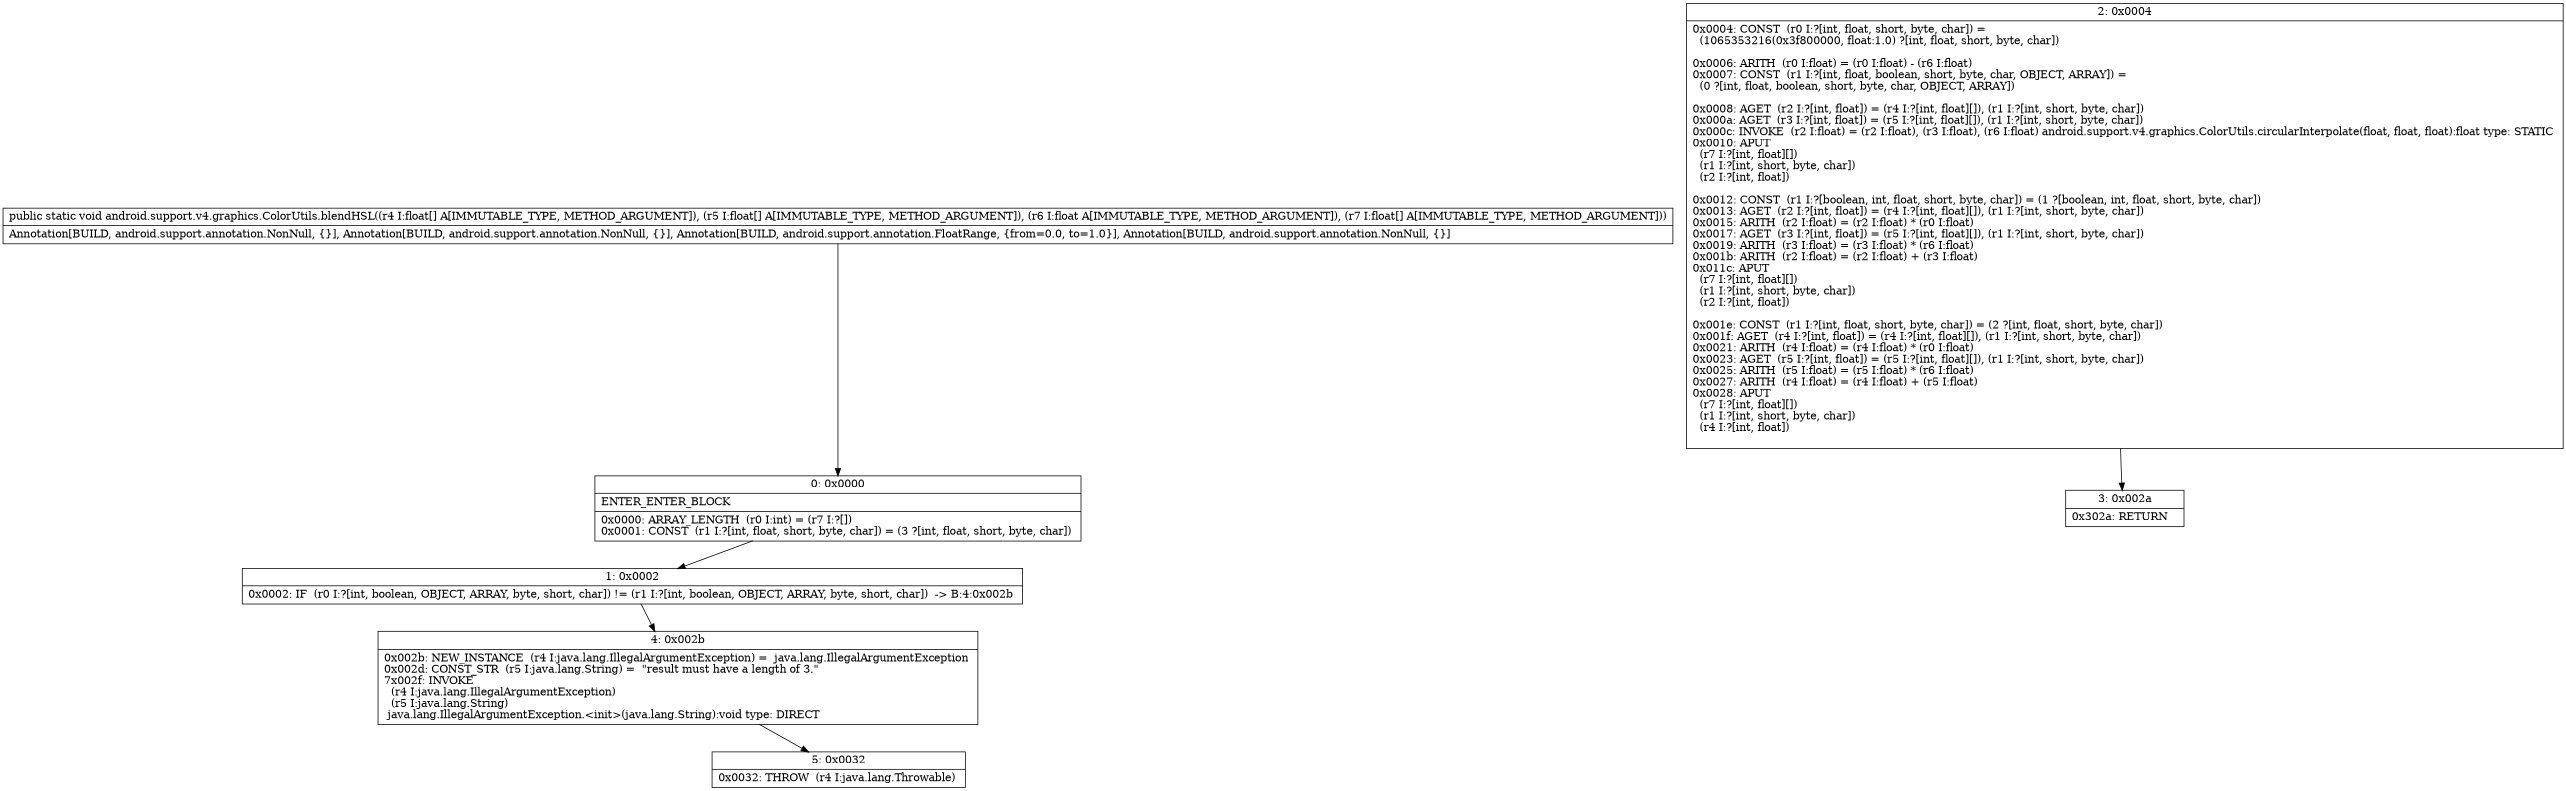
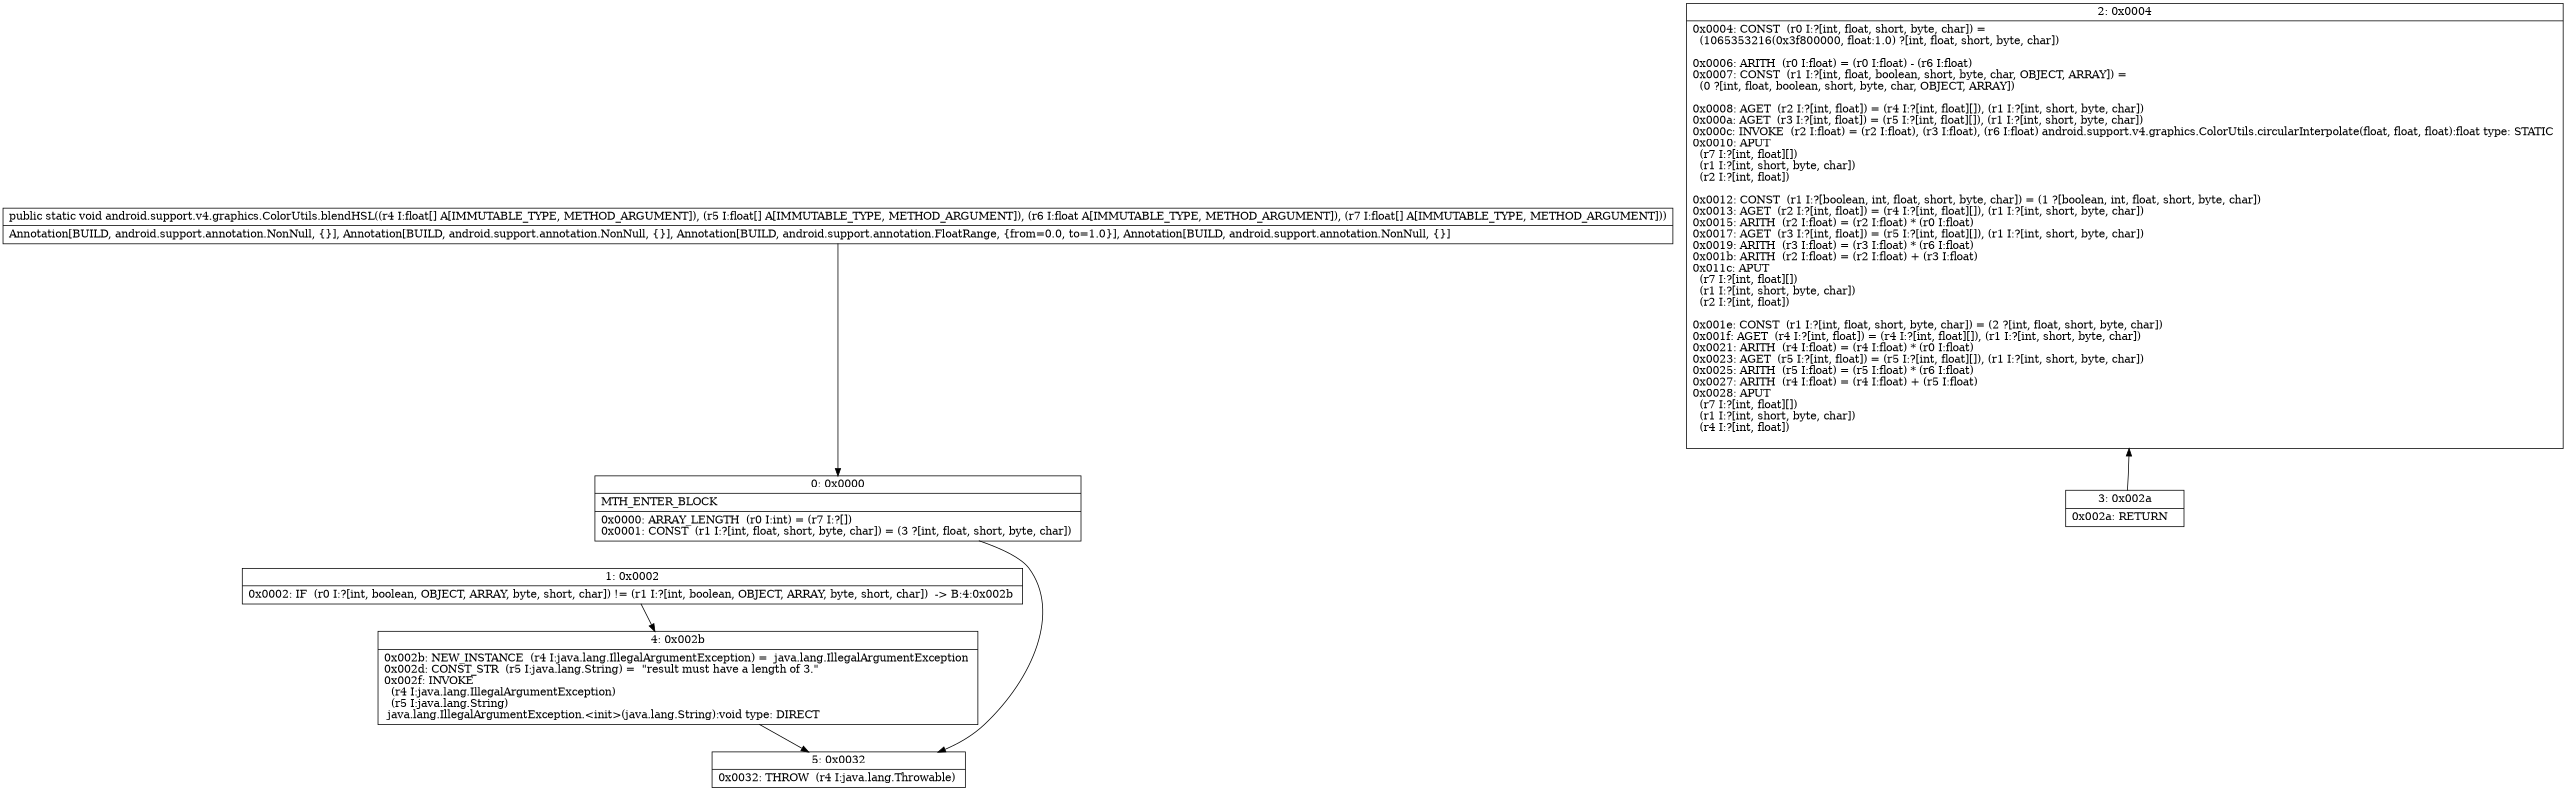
edge "2: 0x0004" -> "3: 0x002a": reversed
node "0: 0x0000": text "ENTER_ENTER_BLOCK" -> "MTH_ENTER_BLOCK"
node "3: 0x002a": text "0x302a: RETURN" -> "0x002a: RETURN"
edge "0: 0x0000" -> "1: 0x0002": now "0: 0x0000" -> "5: 0x0032"
node "4: 0x002b": text "7x002f: INVOKE" -> "0x002f: INVOKE"
